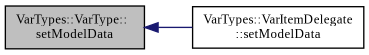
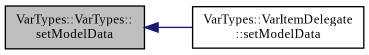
node "VarTypes::VarType:: setModelData": label "VarTypes::VarType:: setModelData" -> "VarTypes::VarTypes:: setModelData"
